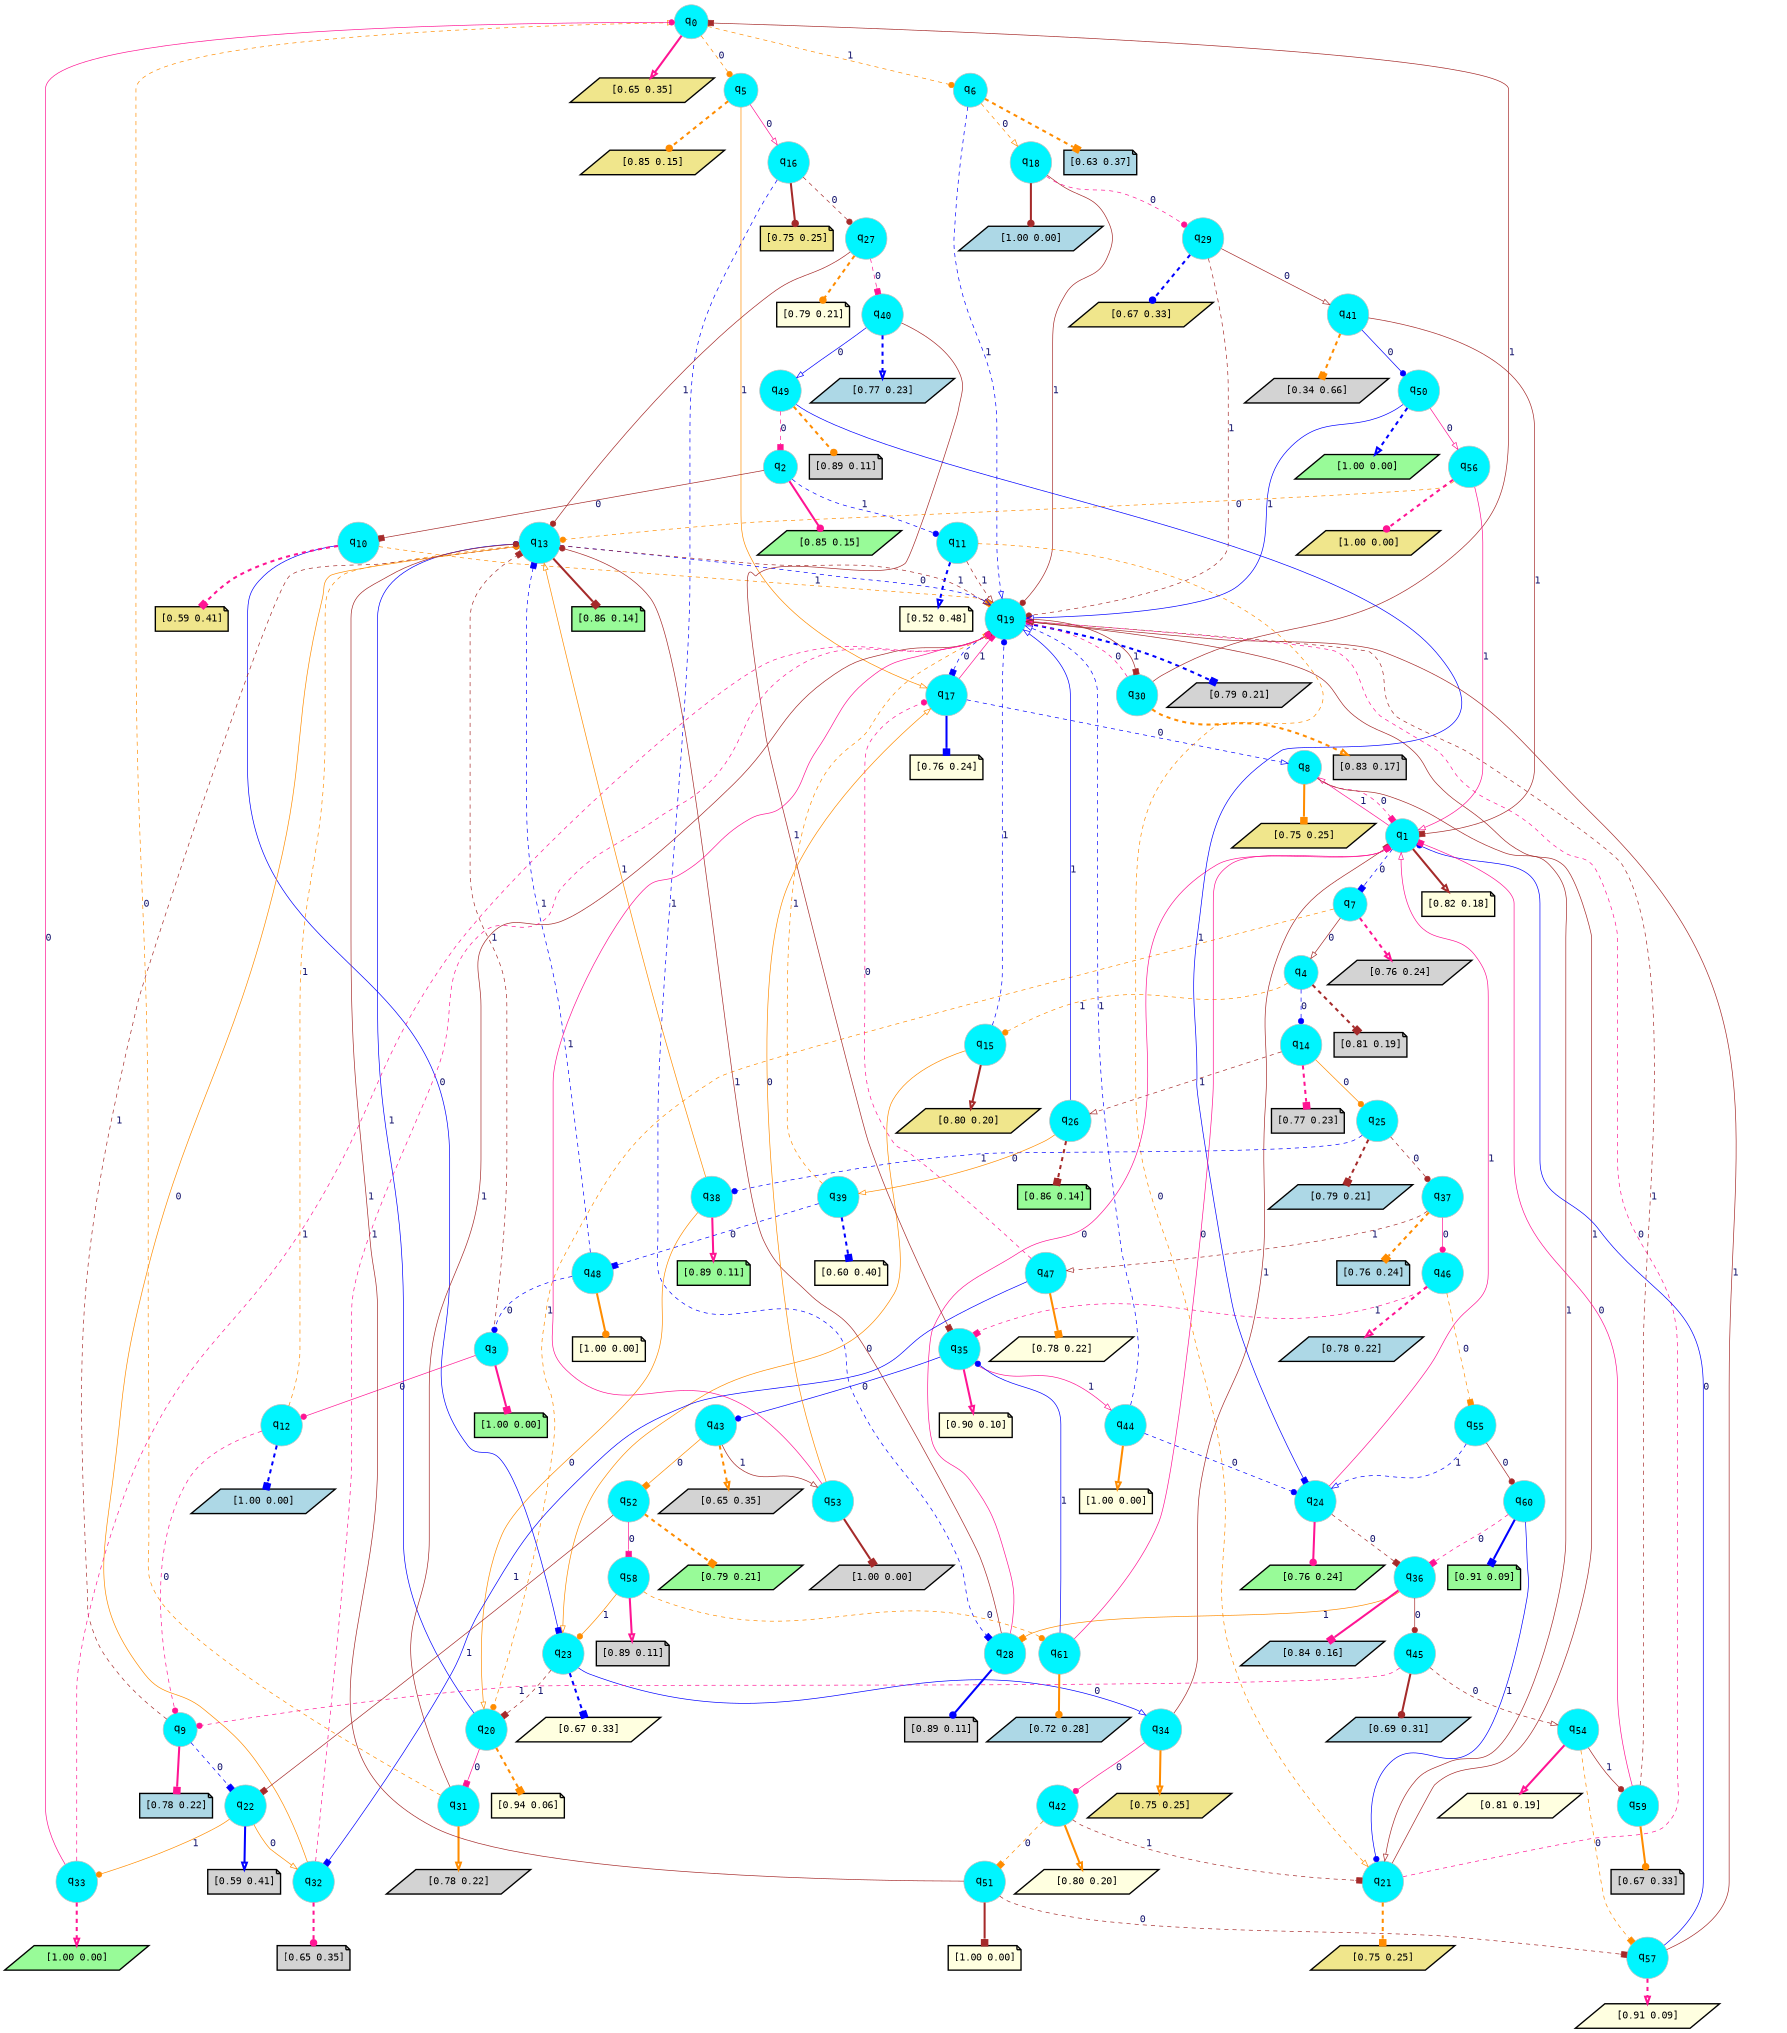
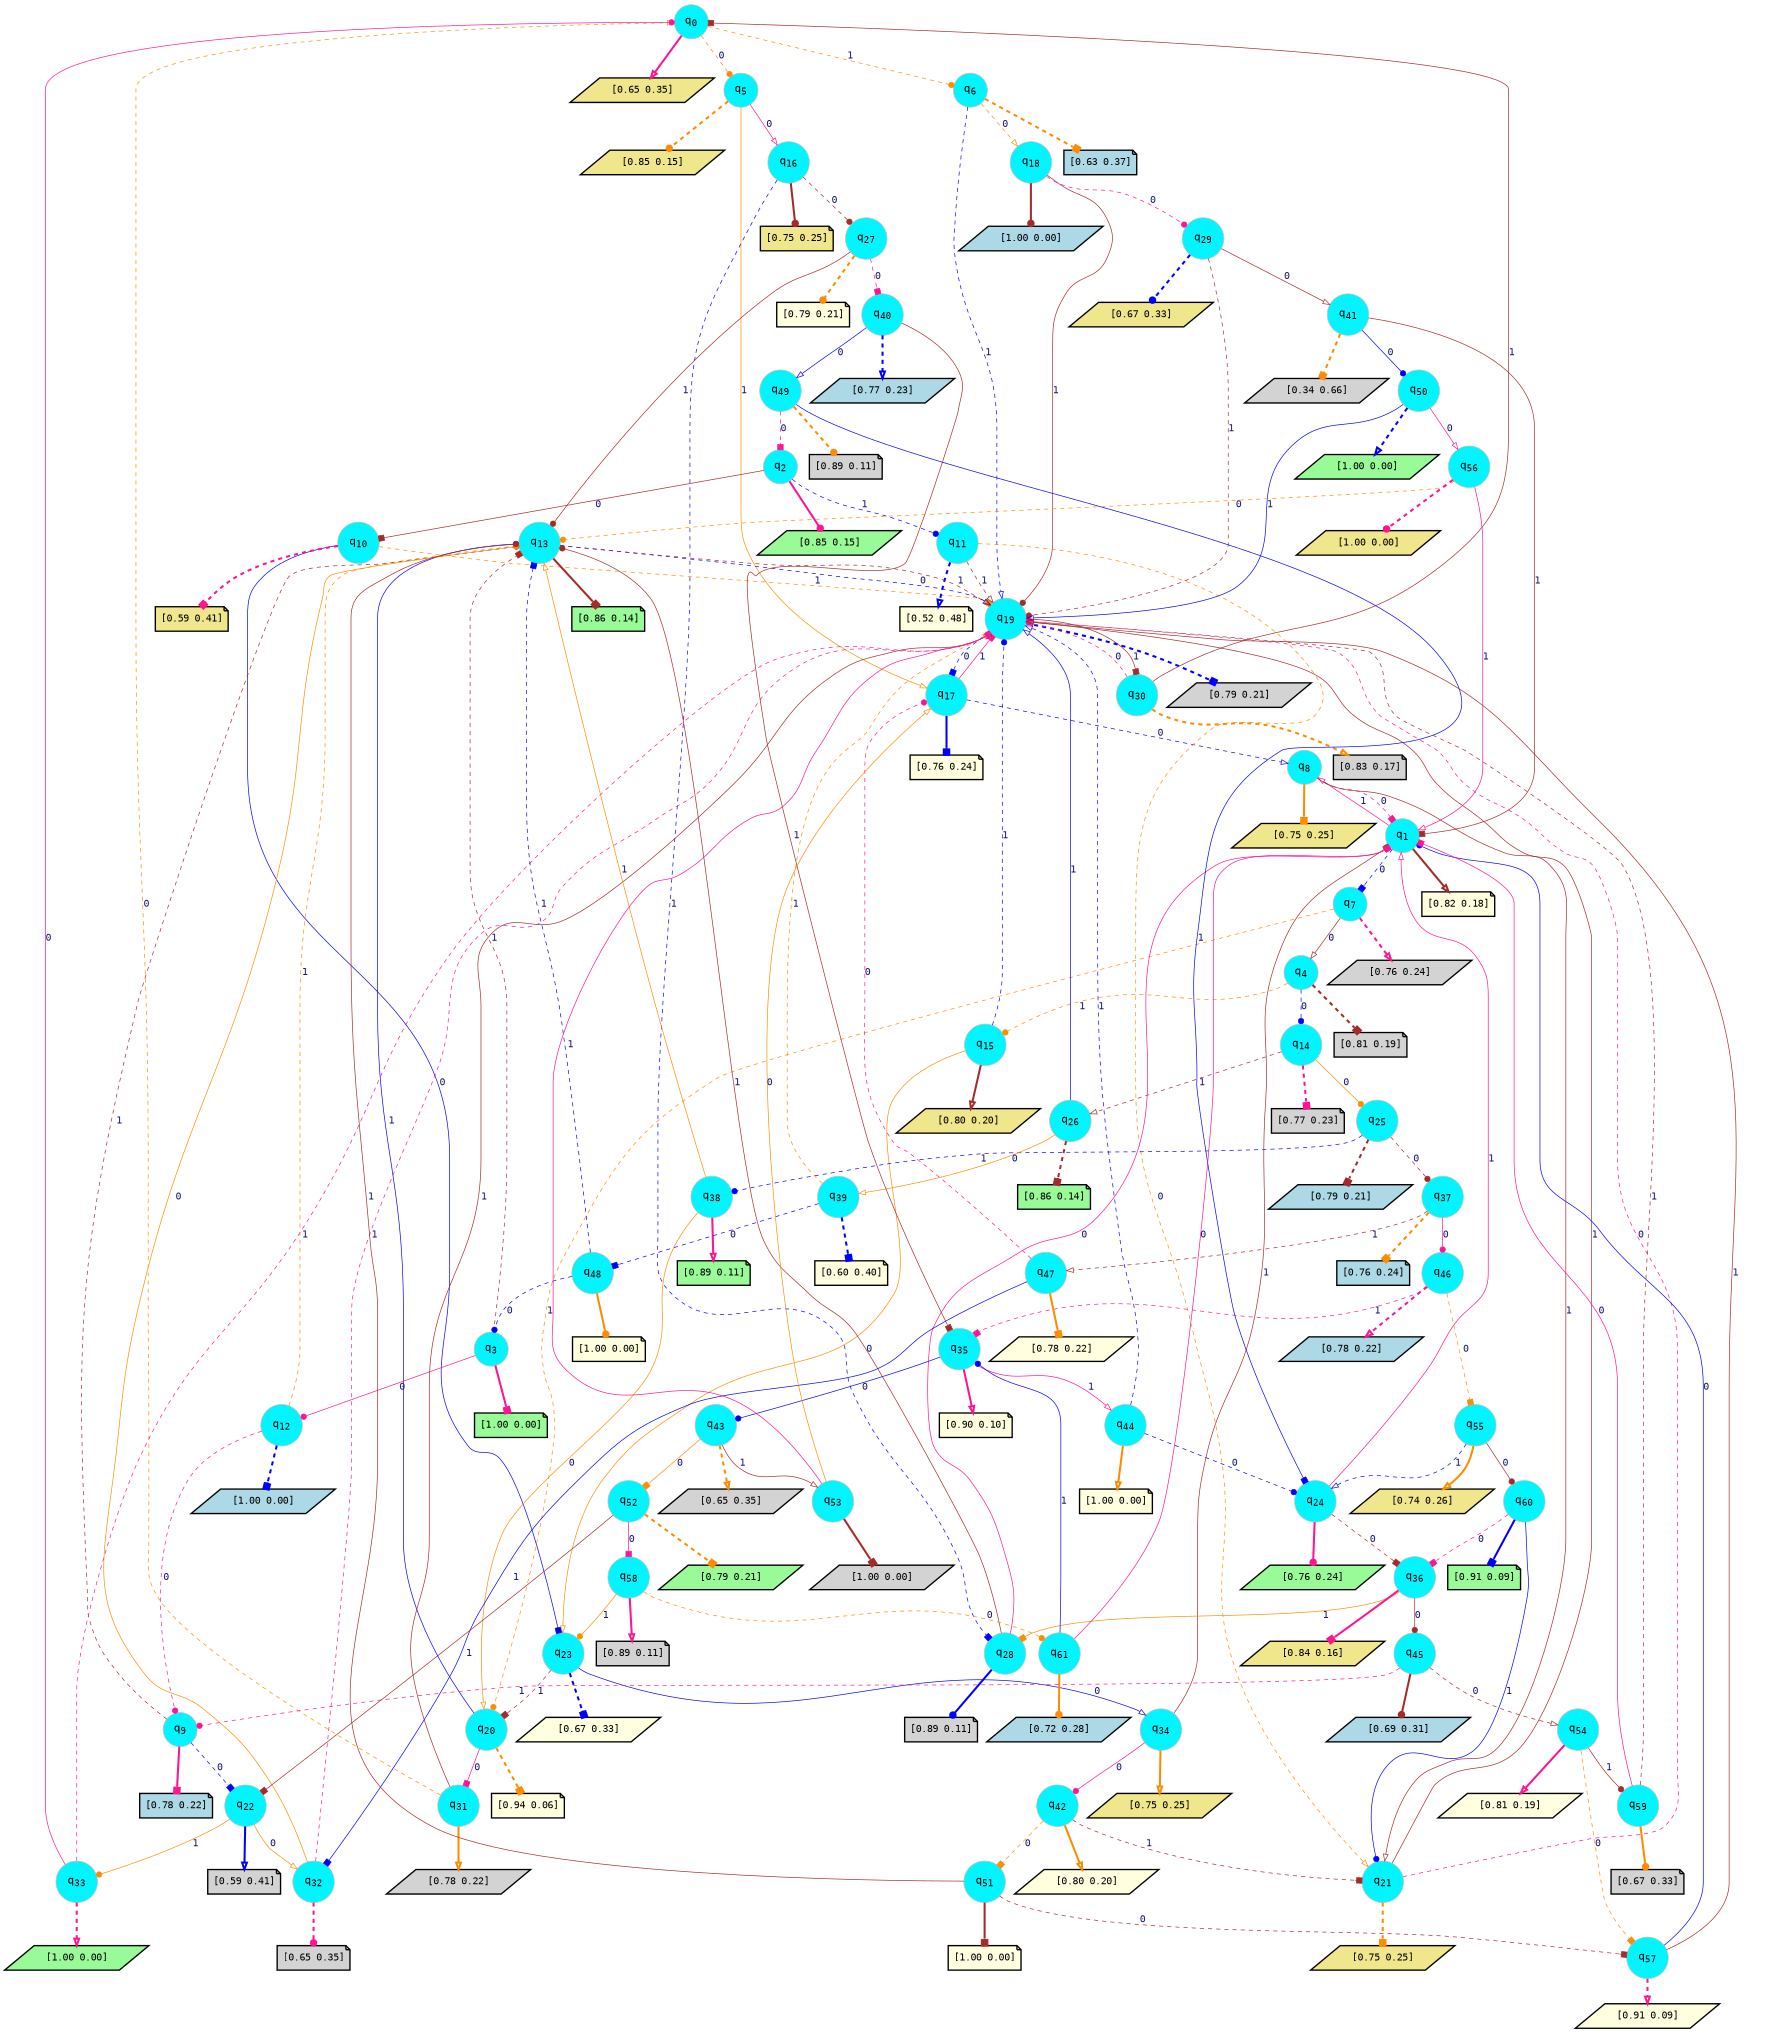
node "[0.74 0.26]": added
node "[0.84 0.16]": fillcolor lightblue -> khaki
